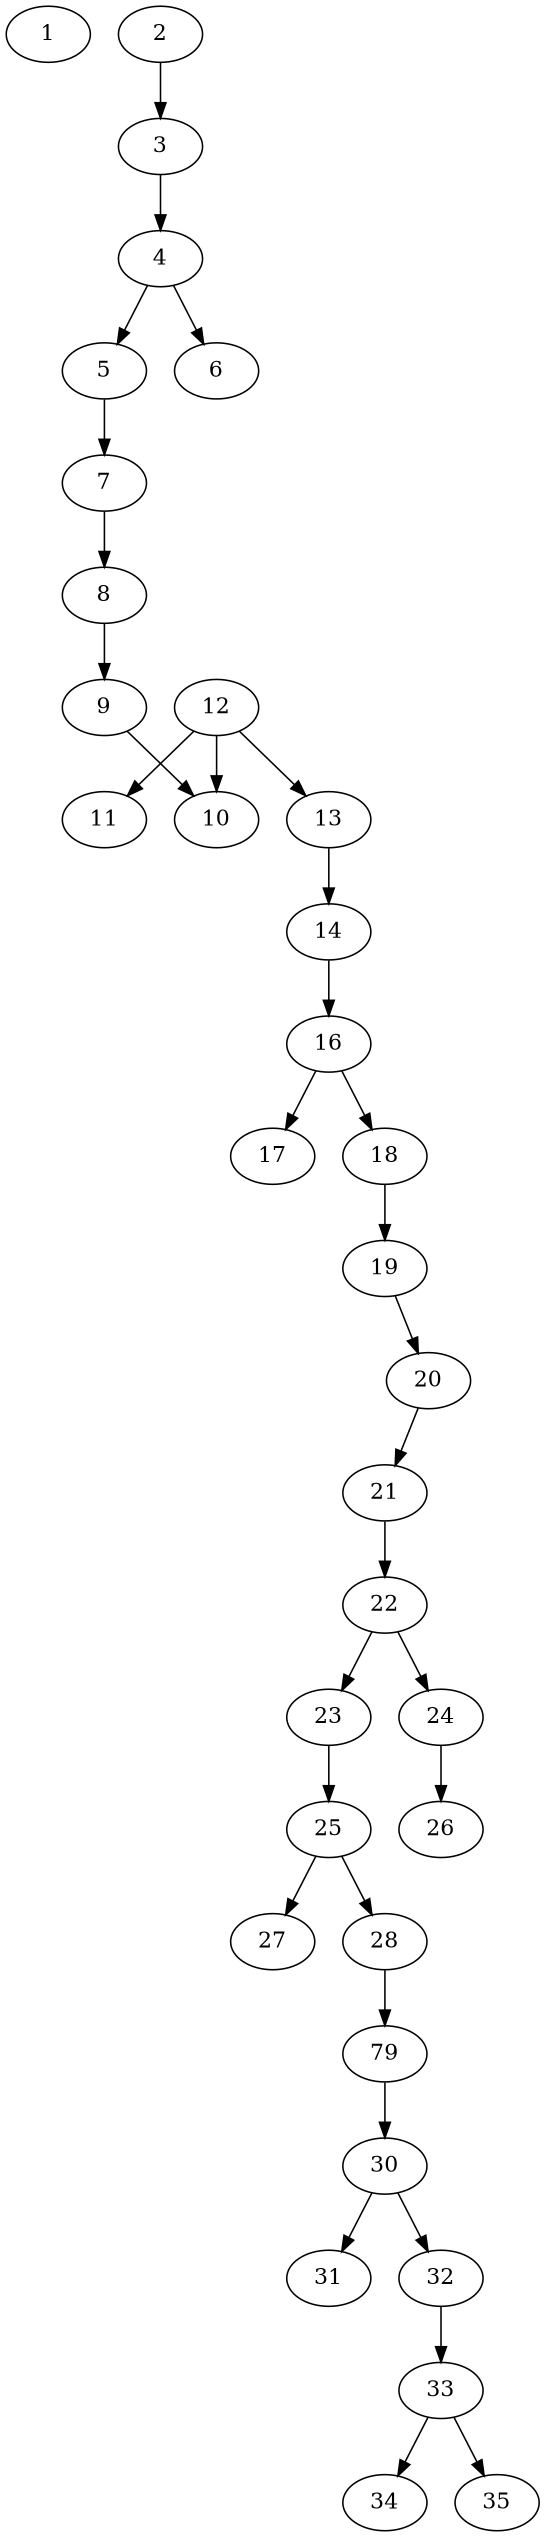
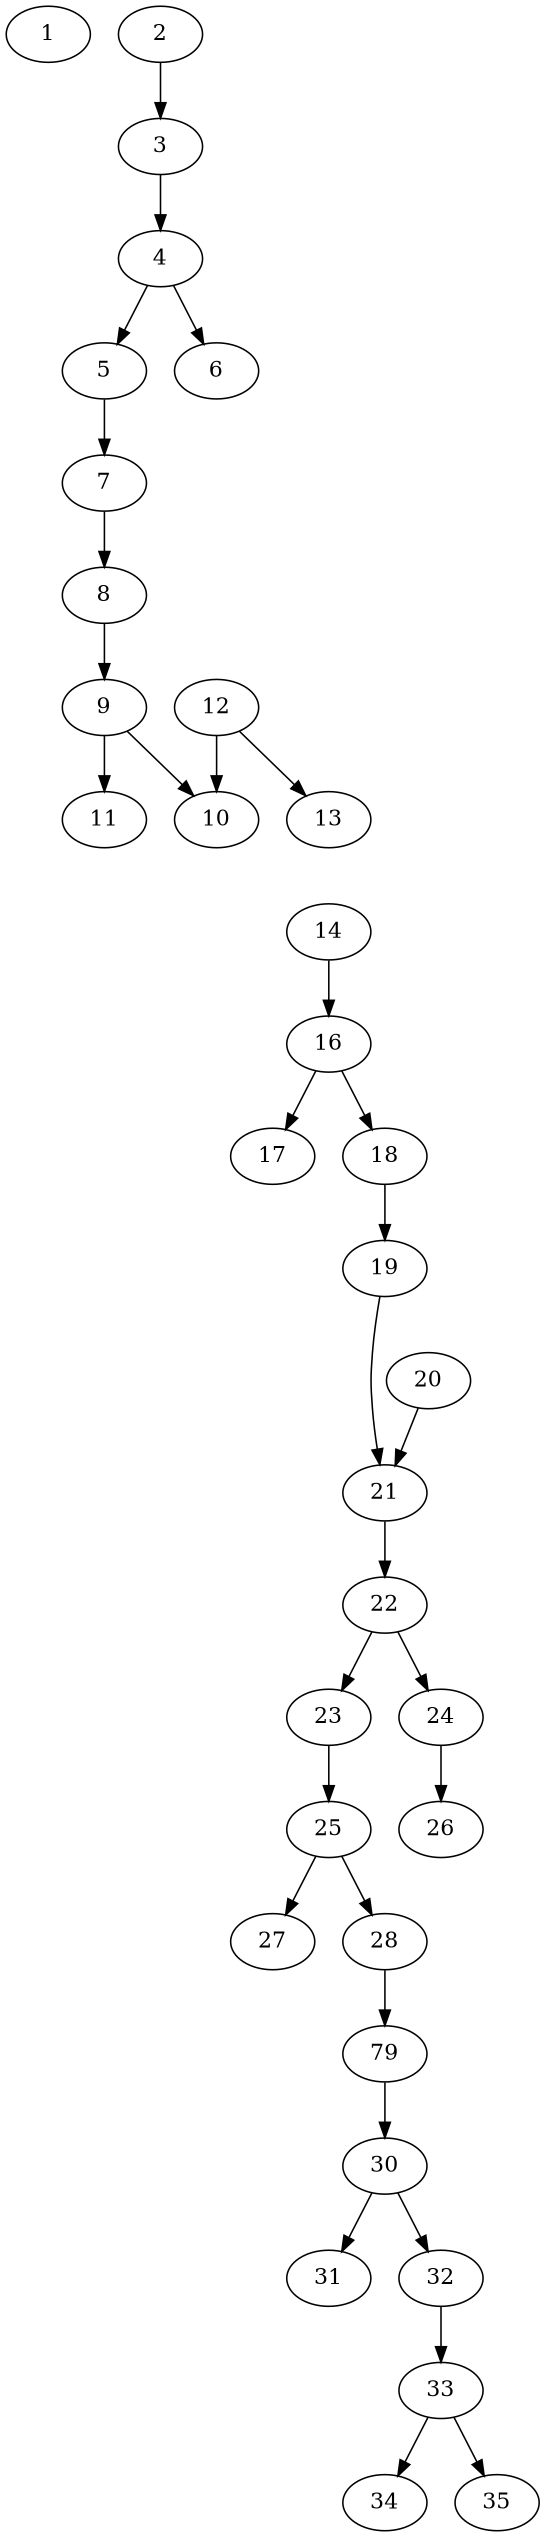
edge "12" -> "11": now "9" -> "11"
edge "13" -> "14": removed
edge "19" -> "20": now "19" -> "21"
